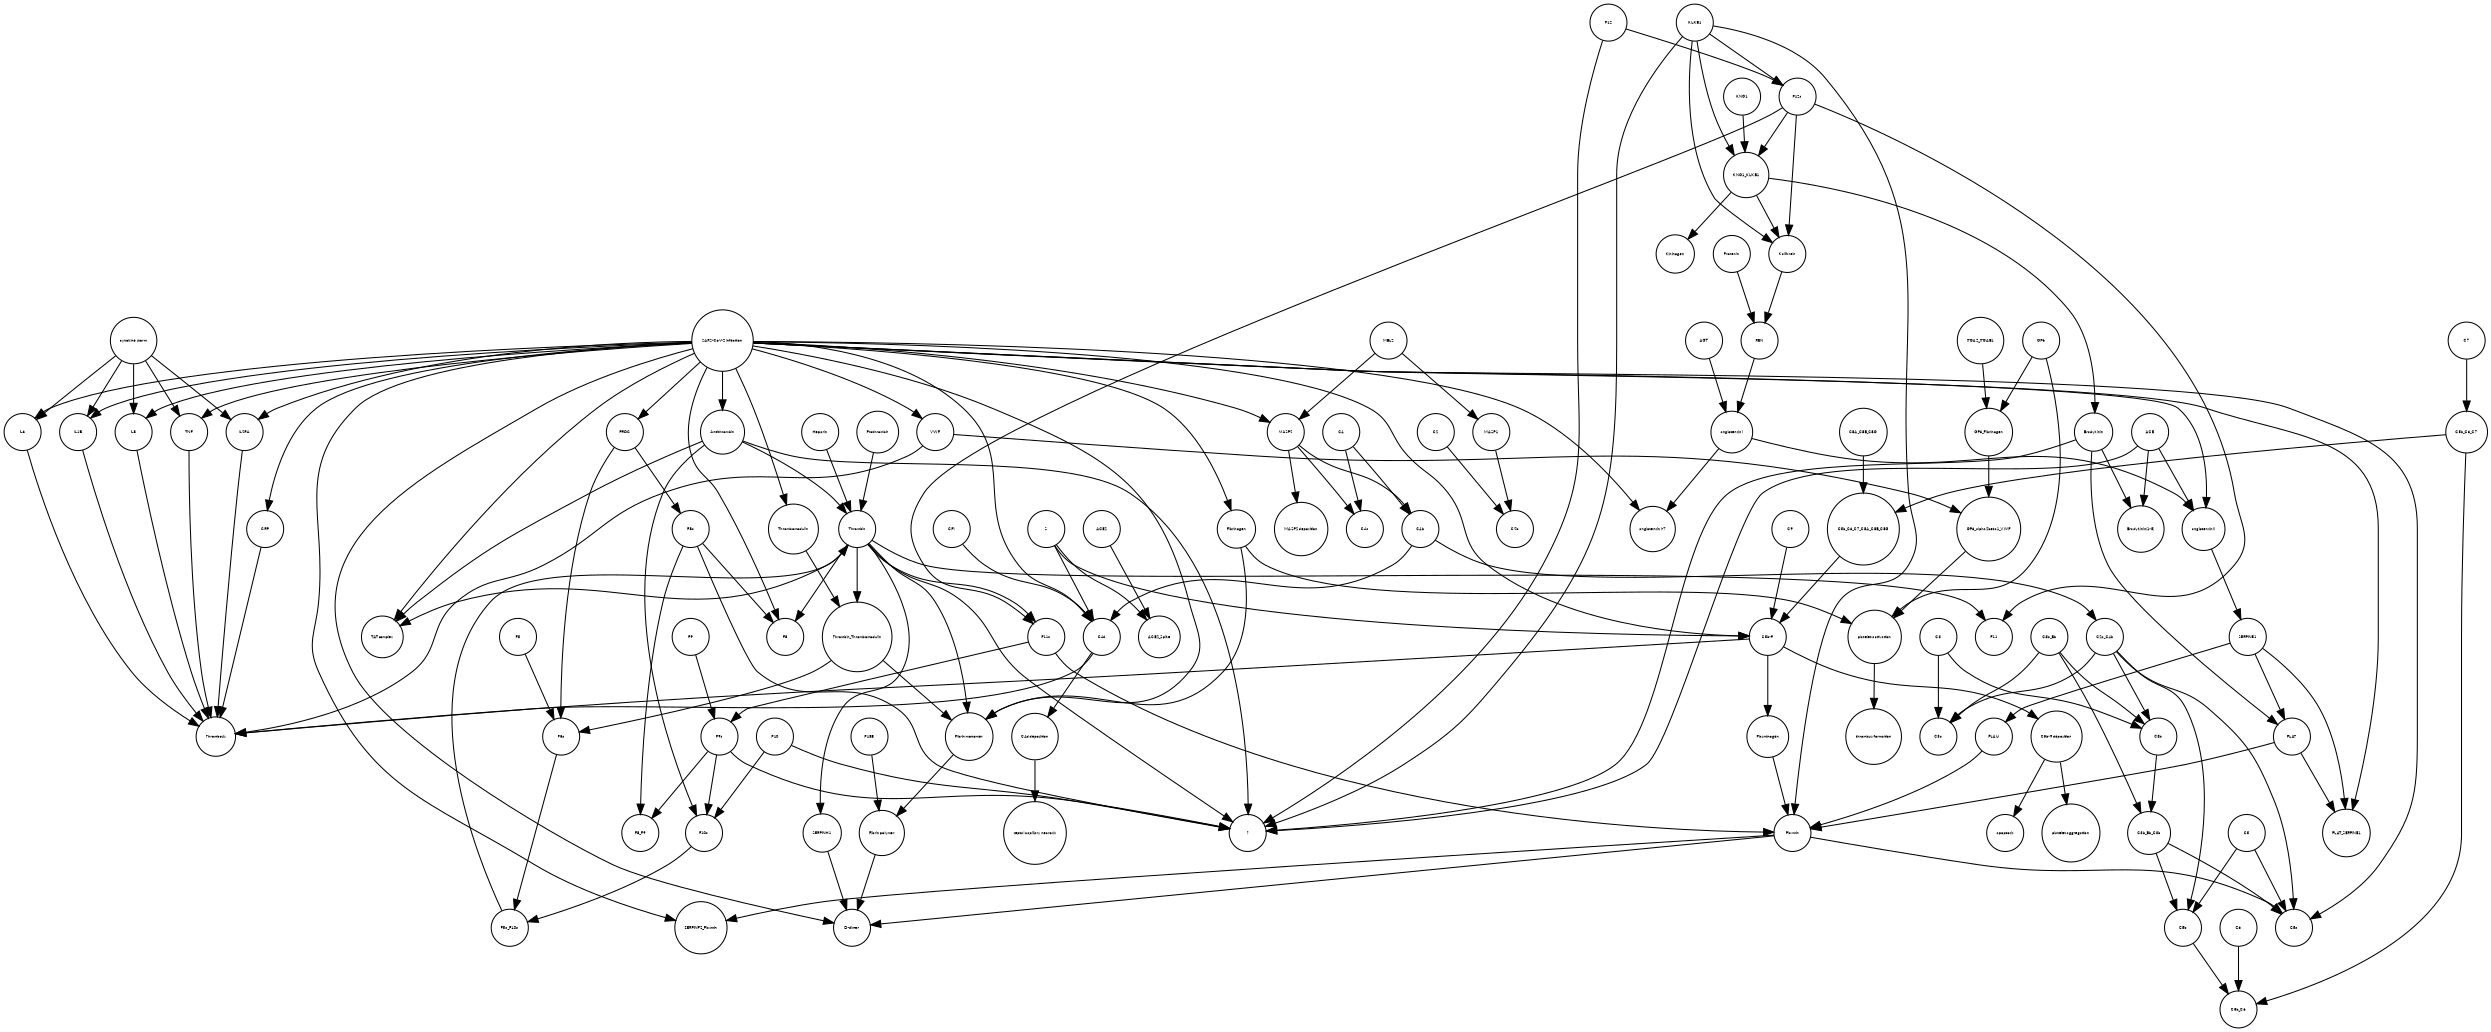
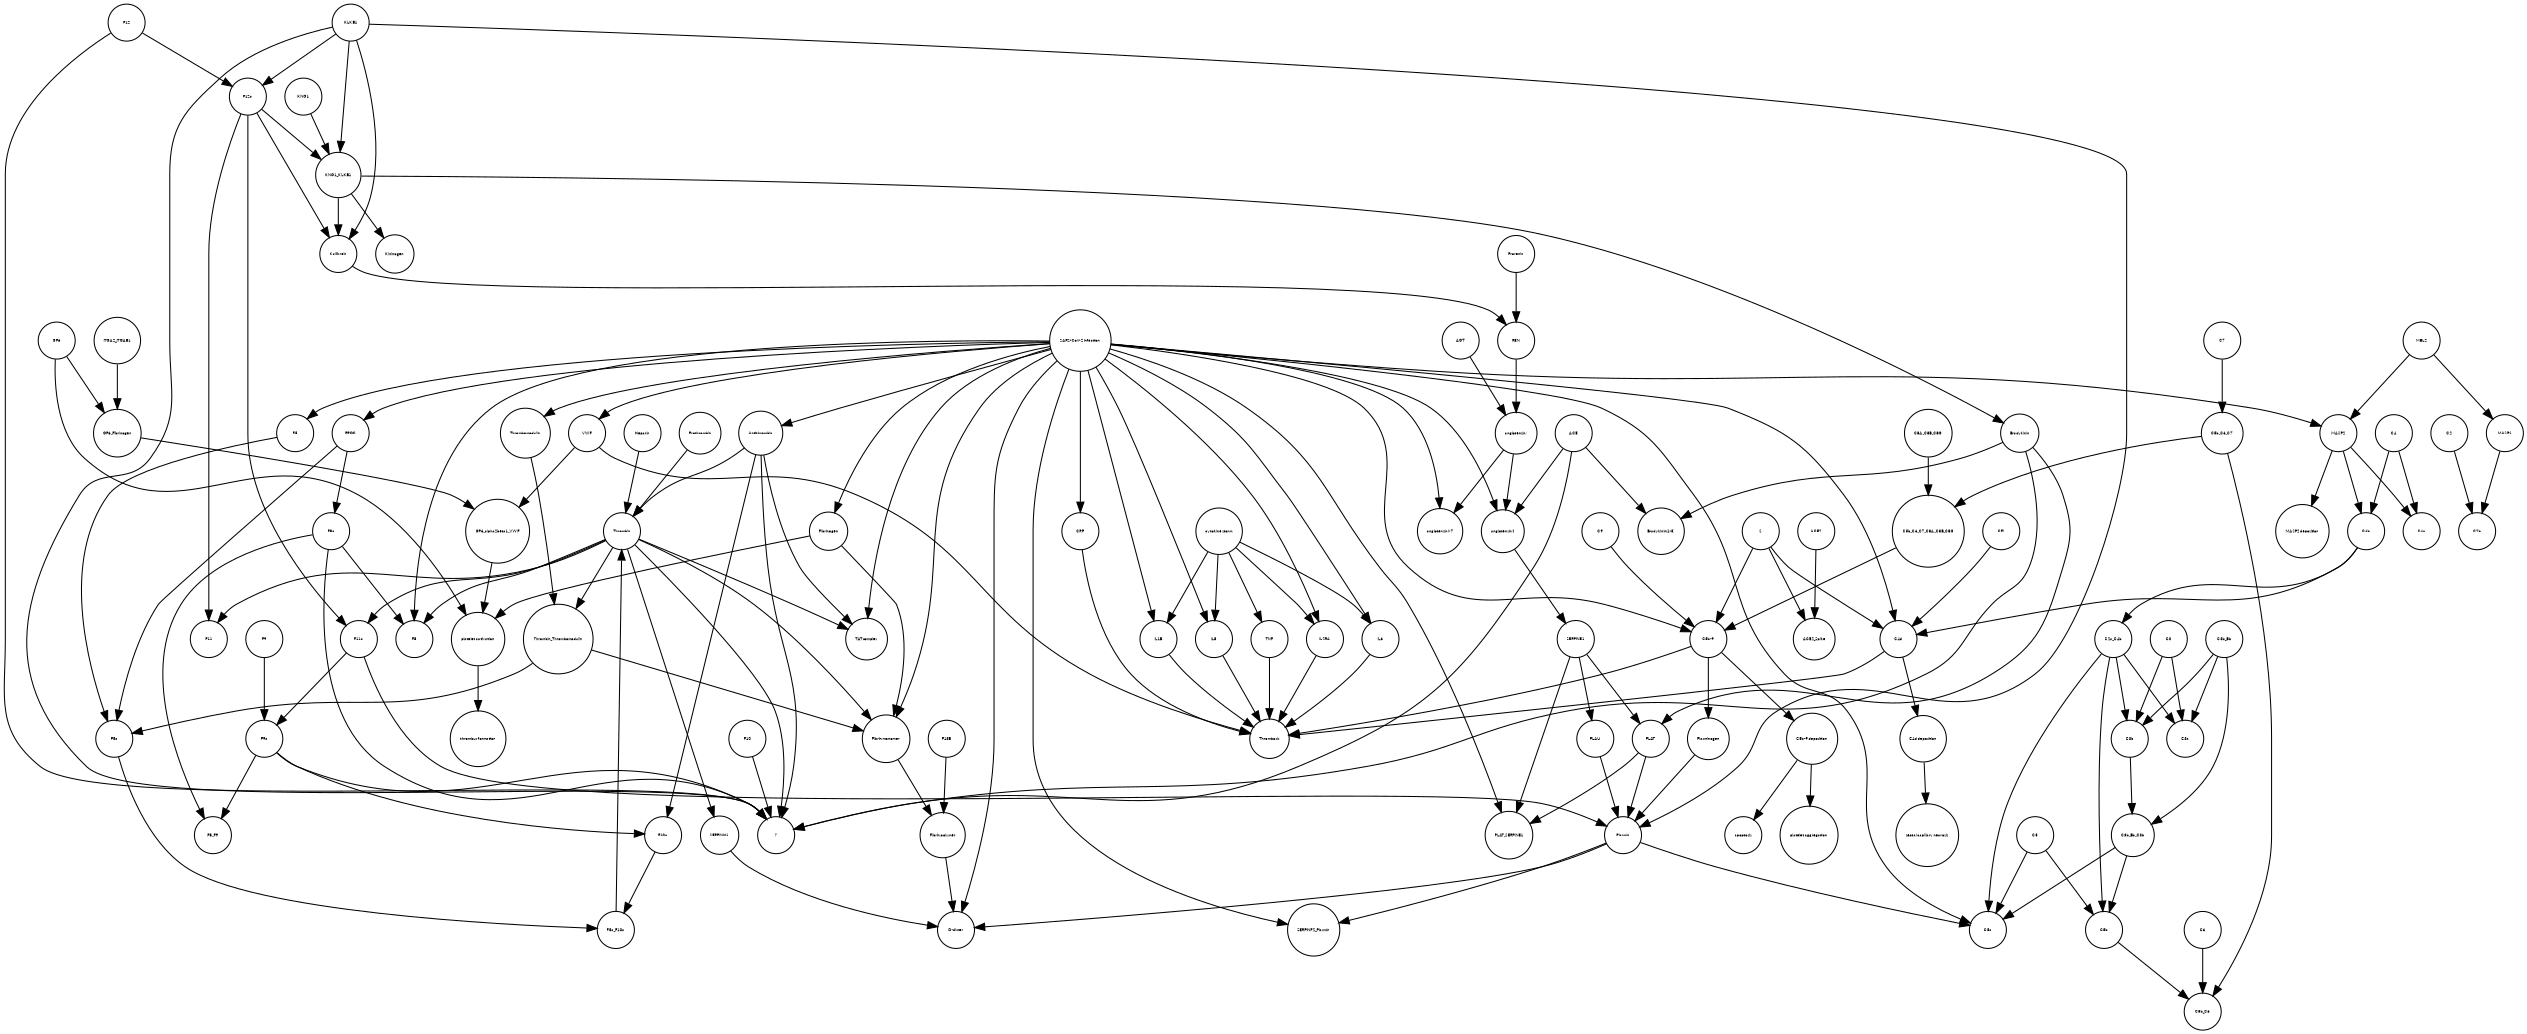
edge "SARS-CoV-2 infection" -> "TNF": now "SARS-CoV-2 infection" -> "F5"
edge "F10" -> "F10a": removed
